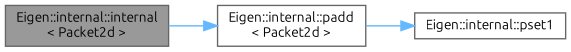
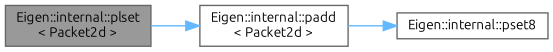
node "Eigen::internal::internal < Packet2d >": label "Eigen::internal::internal < Packet2d >" -> "Eigen::internal::plset < Packet2d >"
node "Eigen::internal::pset1": label "Eigen::internal::pset1" -> "Eigen::internal::pset8"
